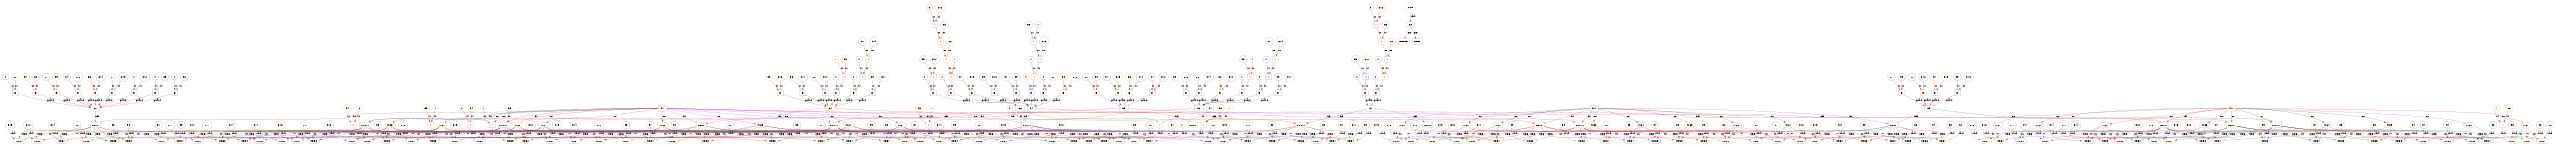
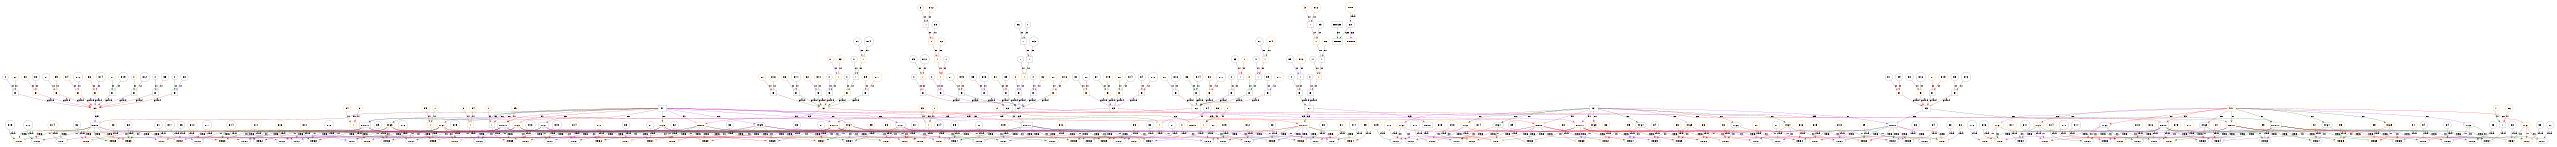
node "FALSE": added
